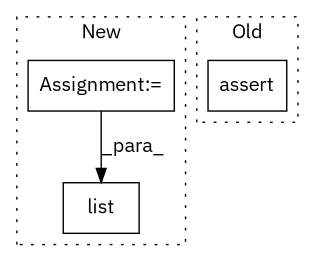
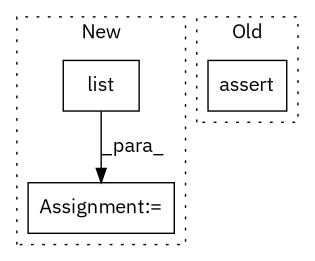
edge "Assignment:=" -> "list": reversed
